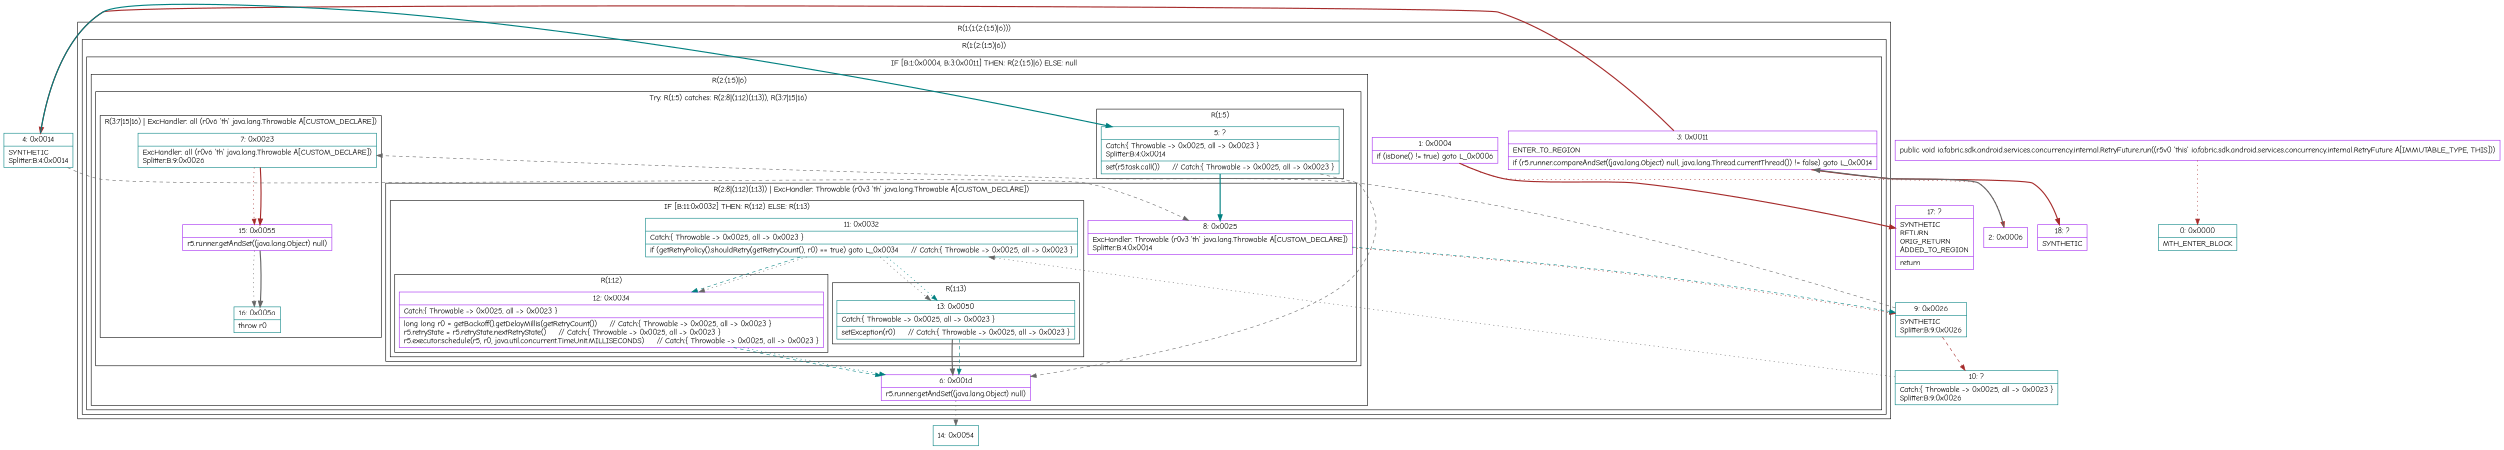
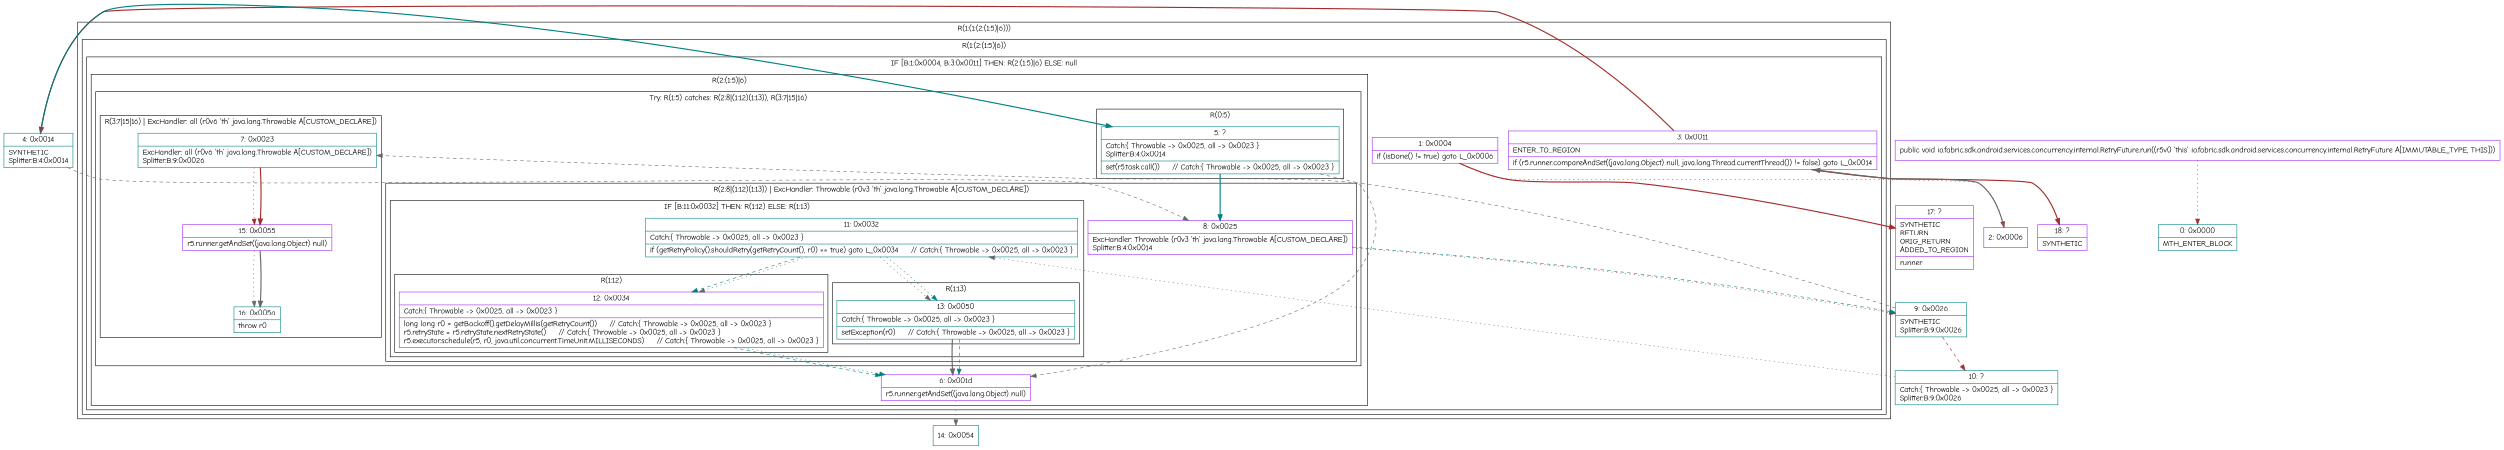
cluster "R(1:5)": label "R(1:5)" -> "R(0:5)"
node "17: ?": text "return" -> "runner"
